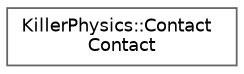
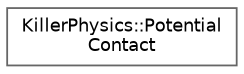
node "KillerPhysics::Contact Contact": label "KillerPhysics::Contact Contact" -> "KillerPhysics::Potential Contact"
